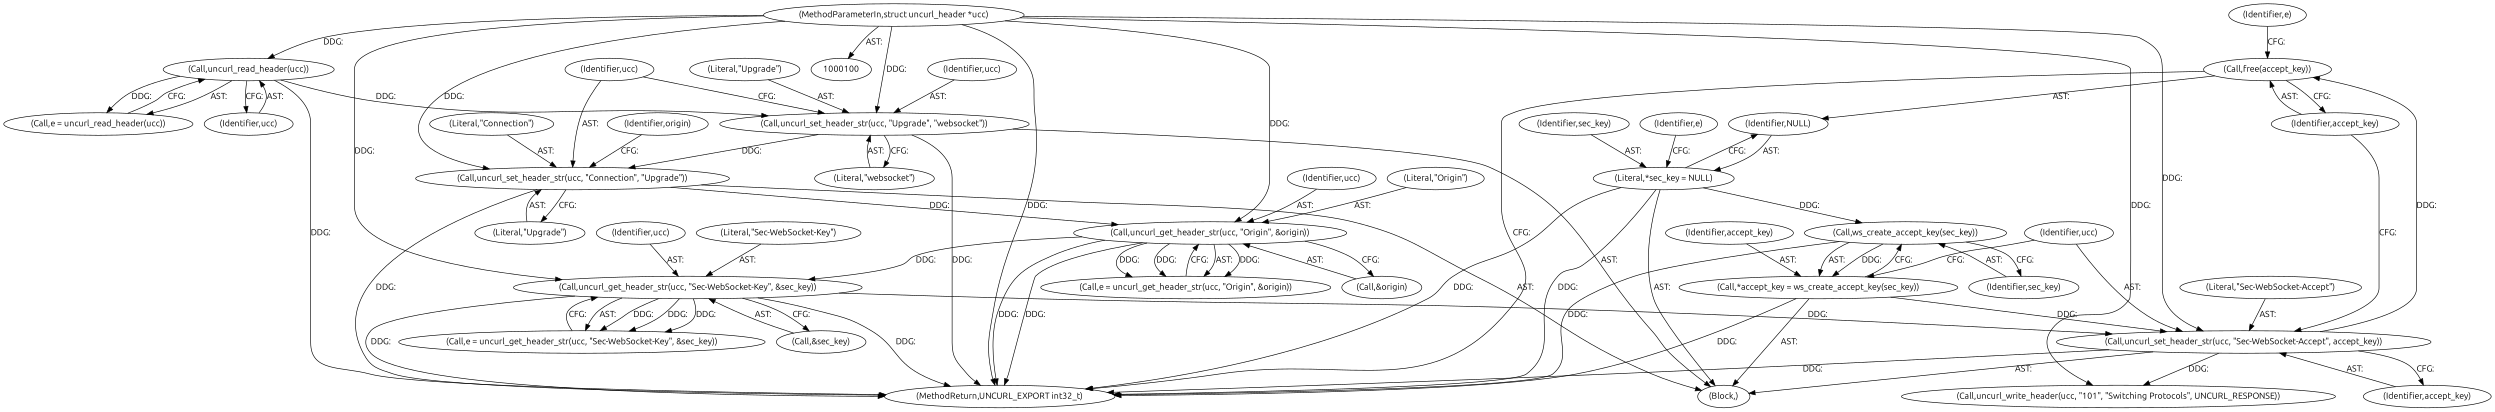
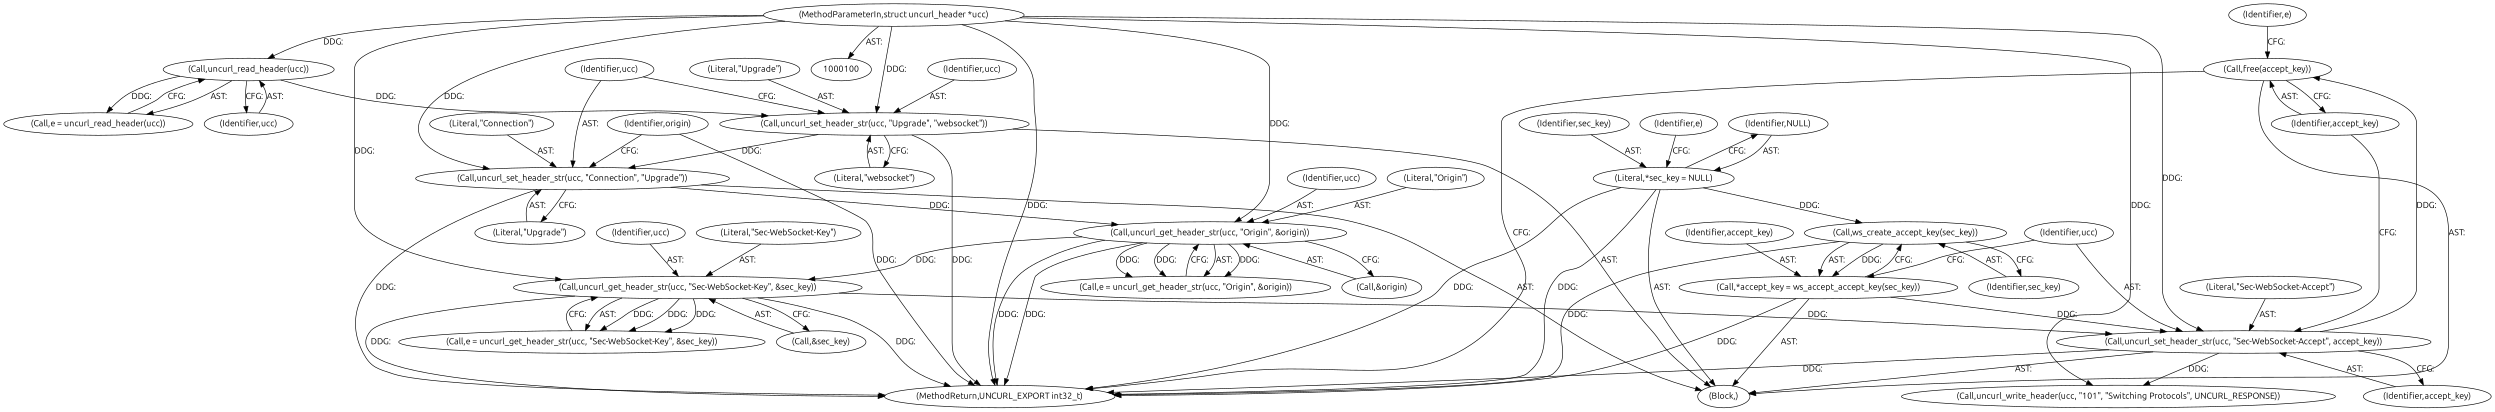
edge "(Call,free(accept_key))" -> "(Identifier,NULL)": now "(Call,free(accept_key))" -> "(Block,)"
node "(Call,*accept_key = ws_create_accept_key(sec_key))": label "(Call,*accept_key = ws_create_accept_key(sec_key))" -> "(Call,*accept_key = ws_accept_accept_key(sec_key))"
edge "(Call,uncurl_read_header(ucc))" -> "(MethodReturn,UNCURL_EXPORT int32_t)": now "(Identifier,origin)" -> "(MethodReturn,UNCURL_EXPORT int32_t)"
